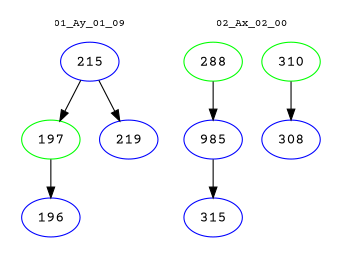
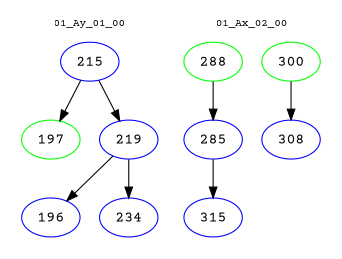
cluster "01_Ay_01_09": label "01_Ay_01_09" -> "01_Ay_01_00"
cluster "02_Ax_02_00": label "02_Ax_02_00" -> "01_Ax_02_00"
node "310": label "310" -> "300"
node "985": label "985" -> "285"
edge "197" -> "196": now "219" -> "196"
node "234": added
